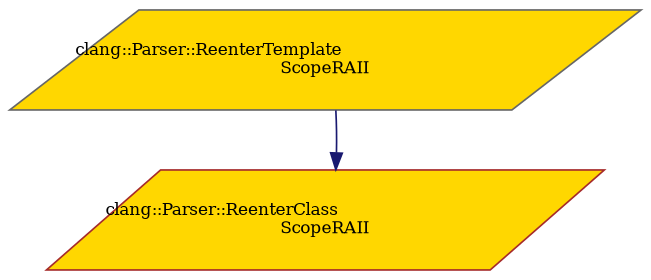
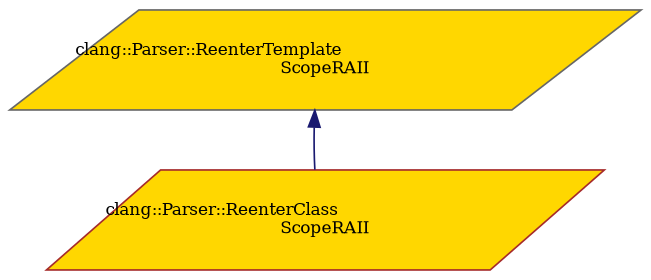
edge "clang::Parser::ReenterTemplate ScopeRAII" -> "clang::Parser::ReenterClass ScopeRAII": reversed
